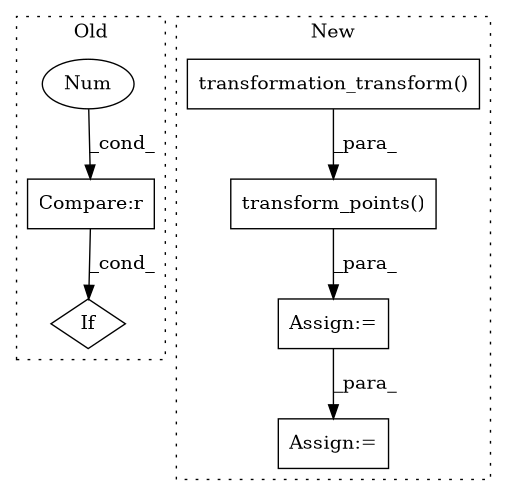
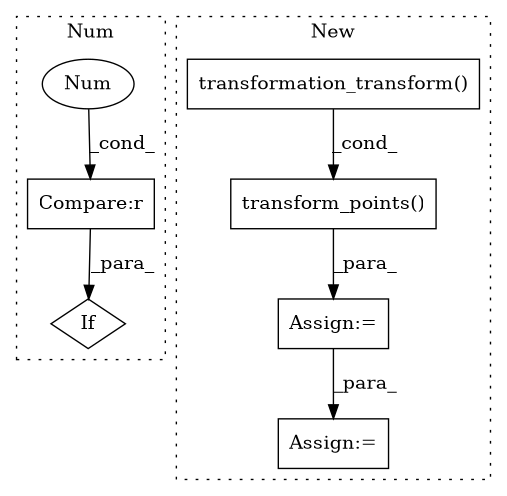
cluster "Old": label "Old" -> "Num"
edge "transformation_transform()" -> "transform_points()": label "_para_" -> "_cond_"
edge "Compare:r" -> "If": label "_cond_" -> "_para_"
